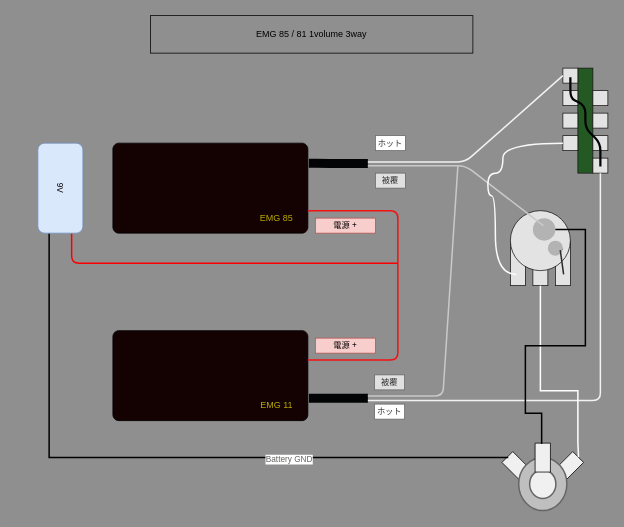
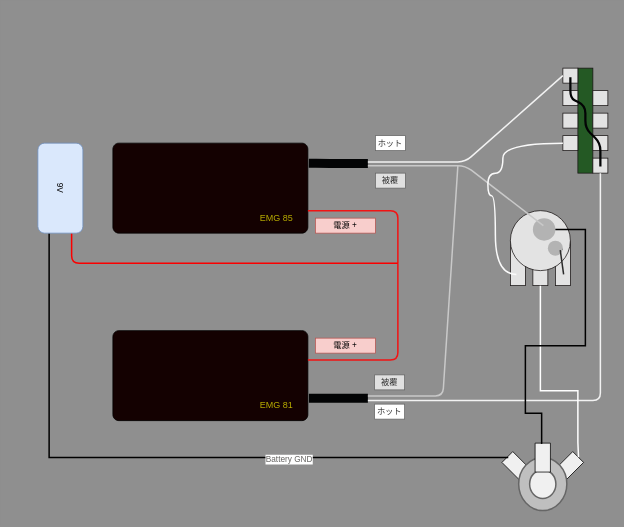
node "EMG 85 / 81 1volume 3way": removed
node "EMG 11": label "EMG 11" -> "EMG 81"
